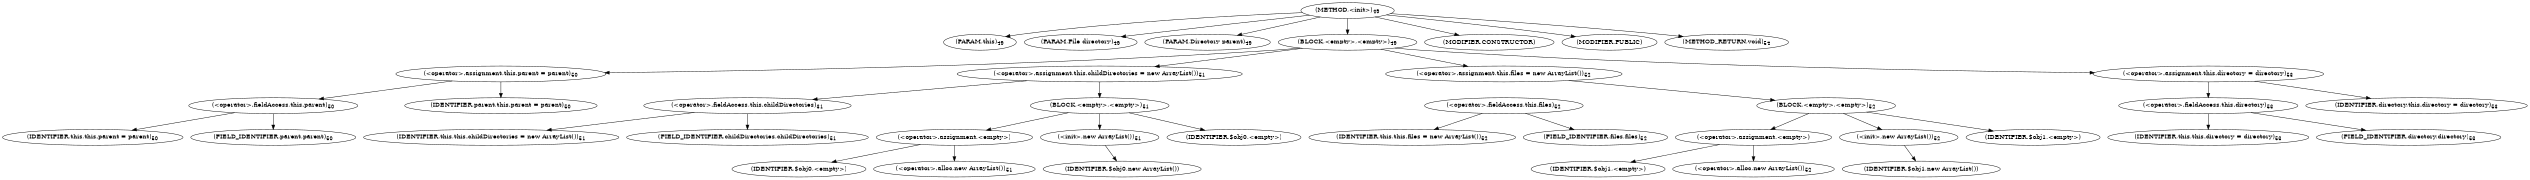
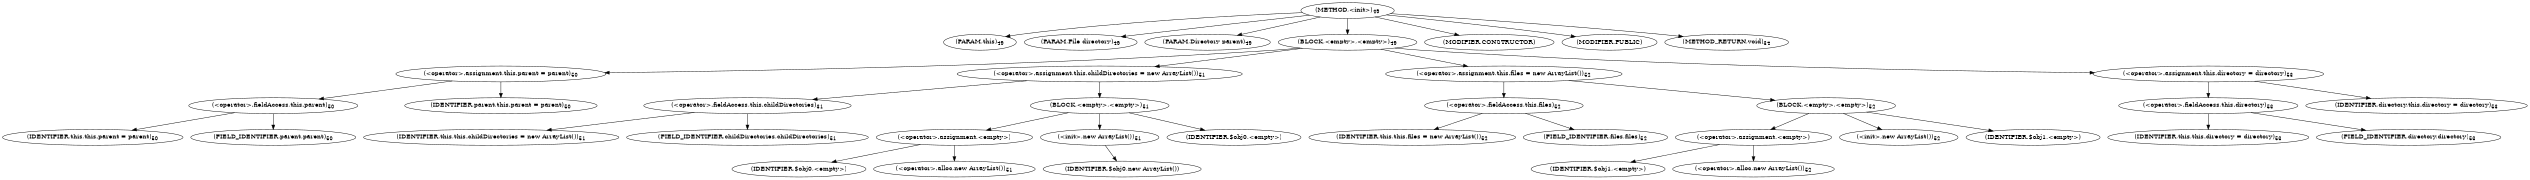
node "(METHOD_RETURN,void)": text "54" -> "34"
edge "(<operator>.assignment,this.files = new ArrayList())" -> "(<operator>.fieldAccess,this.files)": added
node "(IDENTIFIER,$obj1,new ArrayList())": removed
